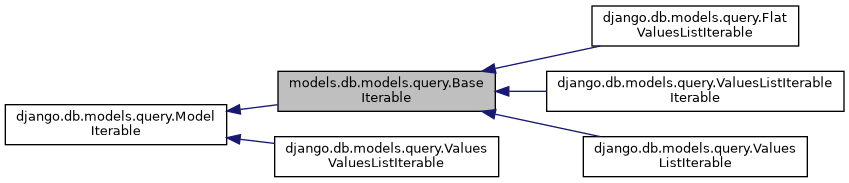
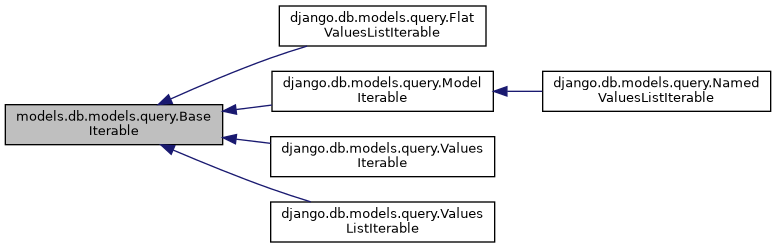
node "django.db.models.query.ValuesListIterable Iterable": label "django.db.models.query.ValuesListIterable Iterable" -> "django.db.models.query.Values Iterable"
edge "models.db.models.query.Base Iterable" -> "django.db.models.query.Model Iterable": reversed
node "django.db.models.query.Values ValuesListIterable": label "django.db.models.query.Values ValuesListIterable" -> "django.db.models.query.Named ValuesListIterable"
